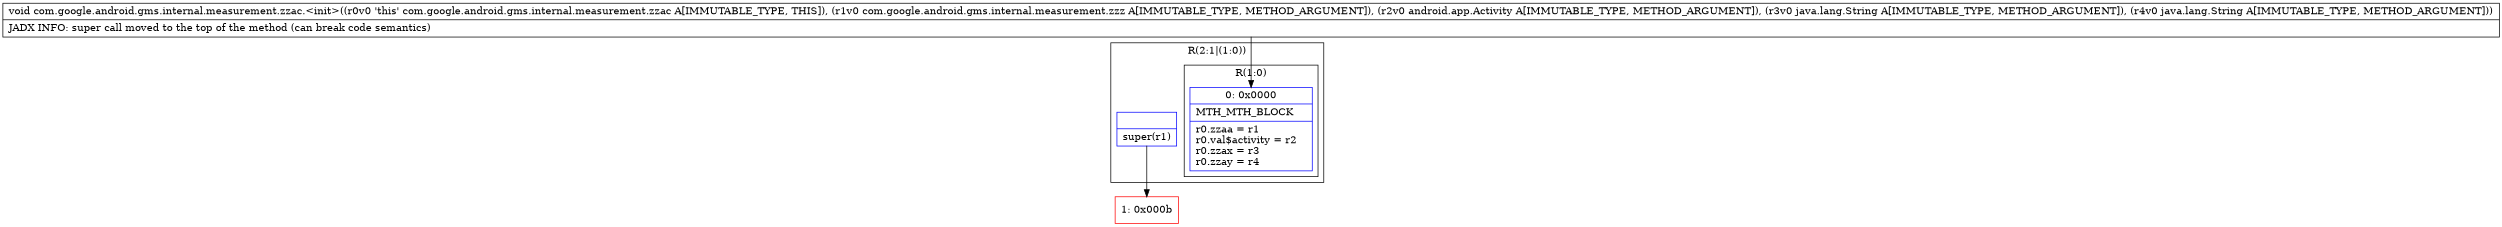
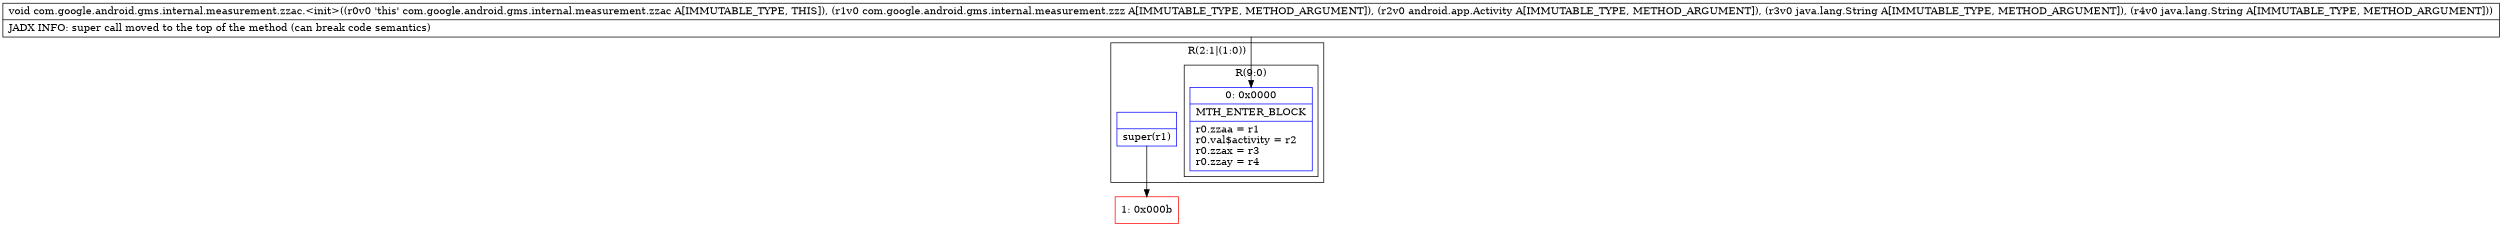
cluster "R(1:0)": label "R(1:0)" -> "R(9:0)"
node "0: 0x0000": text "MTH_MTH_BLOCK" -> "MTH_ENTER_BLOCK"
